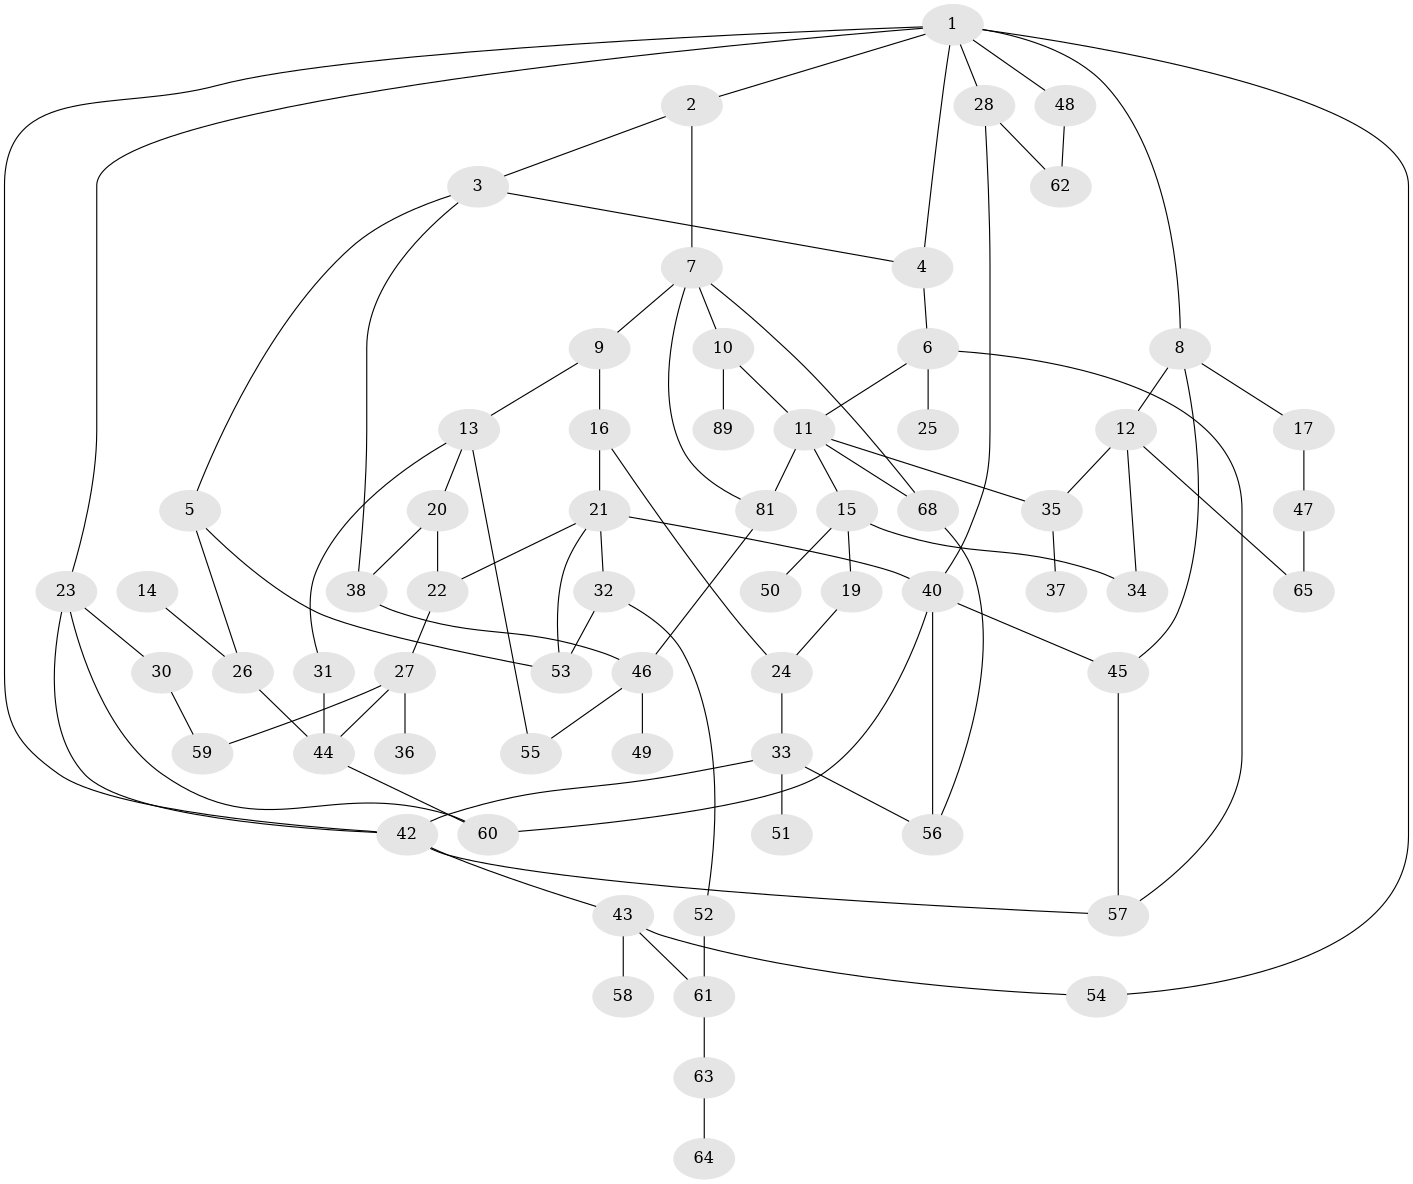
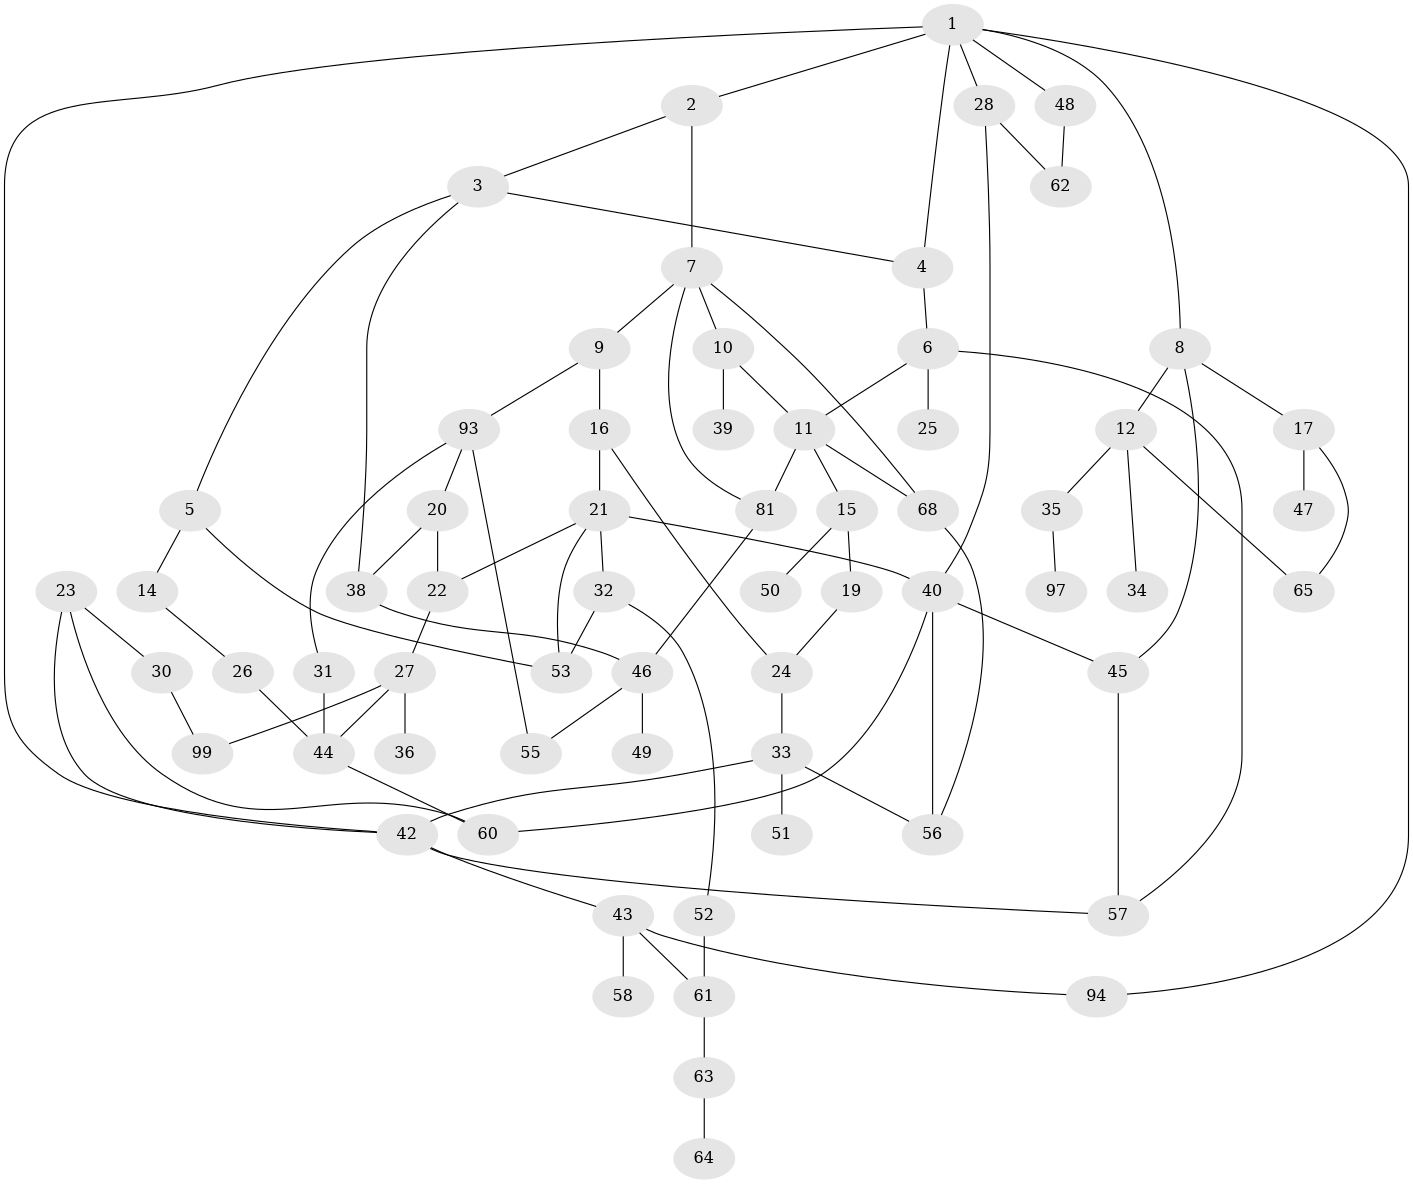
edge "1" -- "23": removed
node "13": label "13" -> "93"
node "89": label "89" -> "39"
edge "11" -- "35": removed
edge "15" -- "34": removed
edge "47" -- "65": now "17" -- "65"
edge "5" -- "26": now "5" -- "14"
node "37": label "37" -> "97"
node "59": label "59" -> "99"
node "54": label "54" -> "94"
